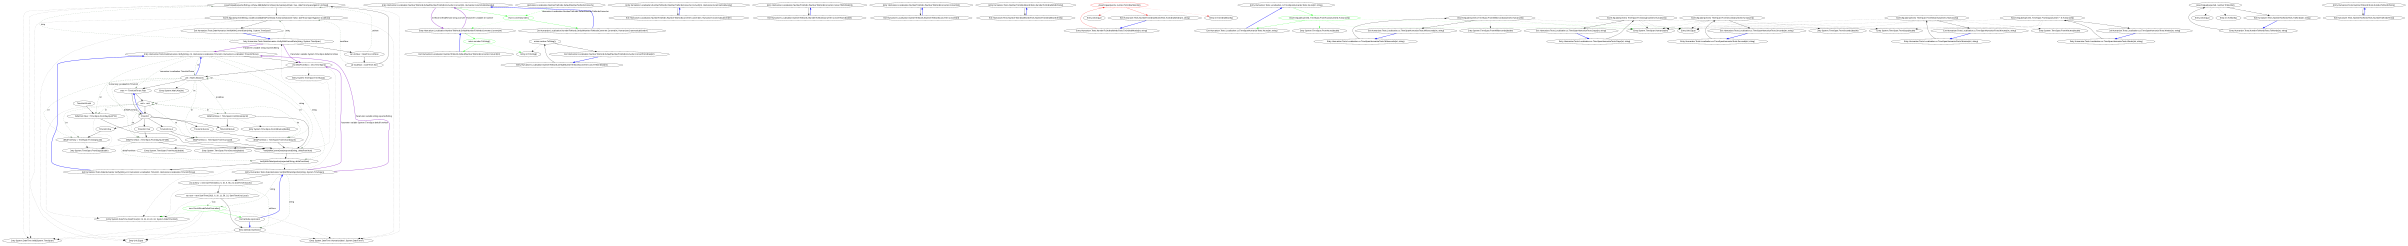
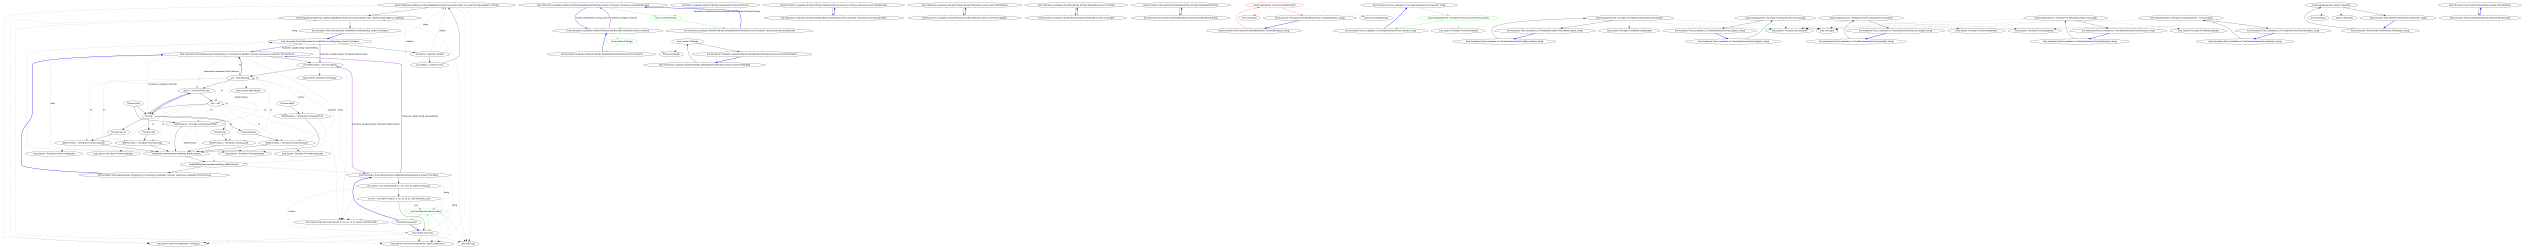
edge "unit = Math.Abs(unit)" -> "deltaFromNow = TimeSpan.FromDays(unit*31)": label "int" -> "utcNow"
edge "timeUnit" -> "TimeUnit.Year": reversed
edge "deltaFromNow = TimeSpan.FromMinutes(unit)" -> "TimeUnit.Minute": reversed
edge "deltaFromNow = TimeSpan.FromDays(unit)" -> "VerifyWithCurrentDate(expectedString, deltaFromNow)": added
edge "Entry lambda expression" -> "new CzechSlovakPolishFormatter()": added
